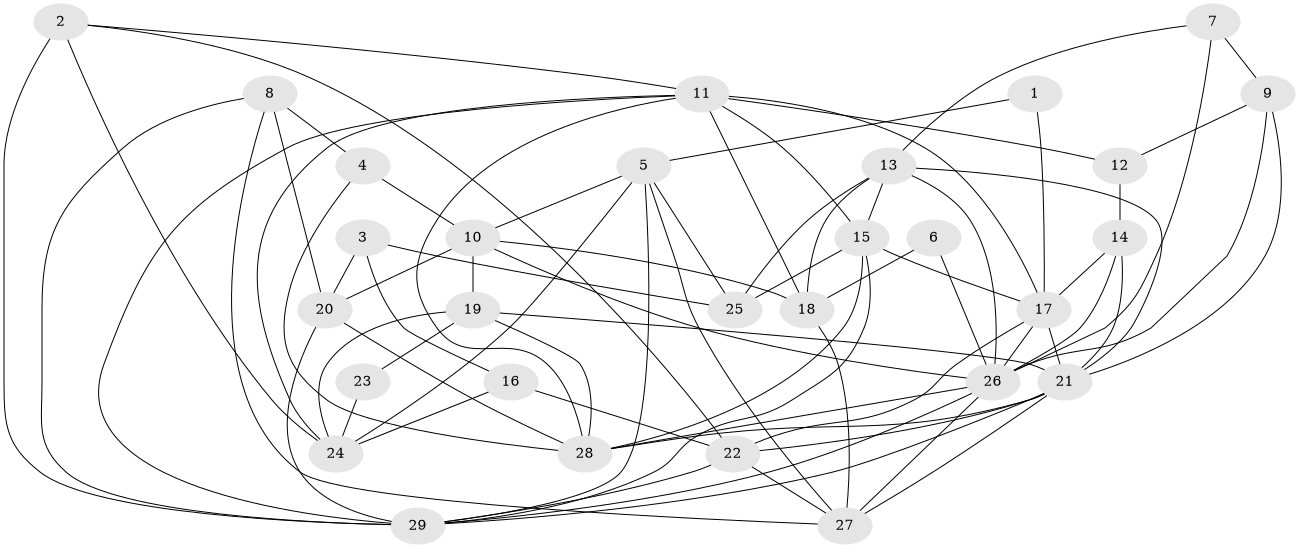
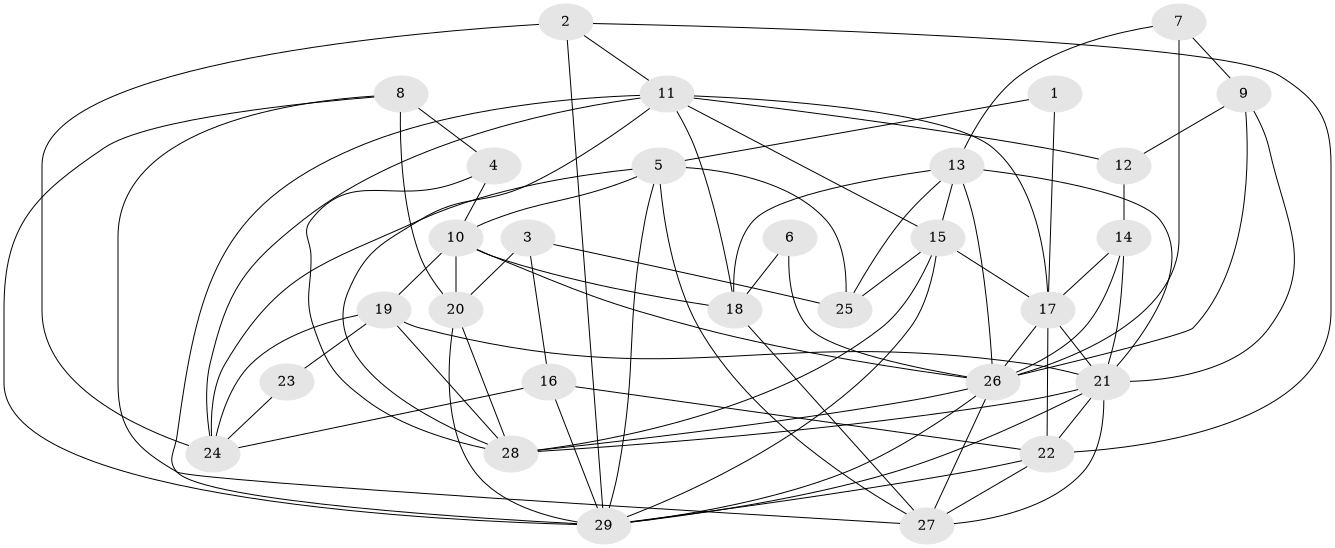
edge "16" -- "29": added
